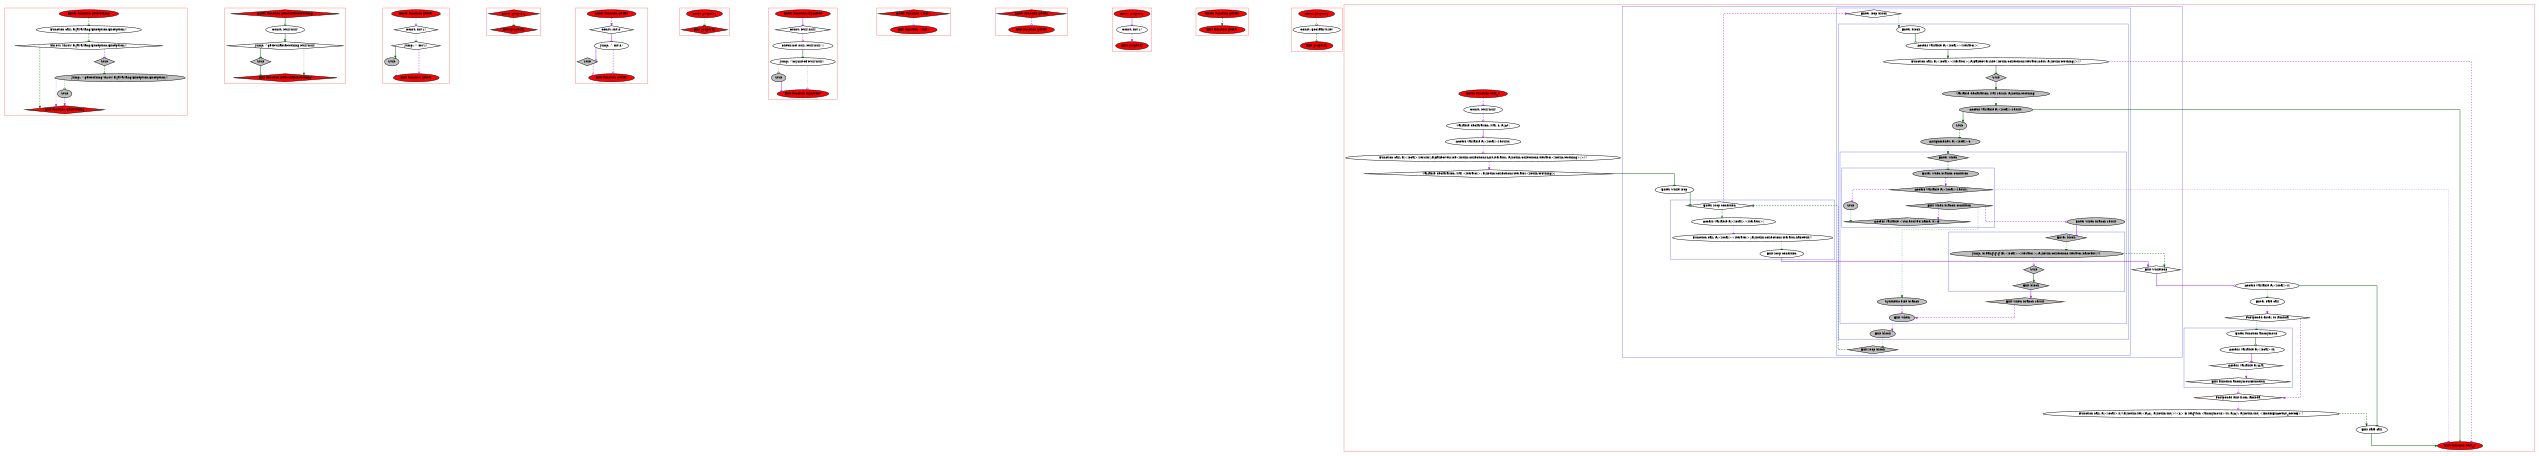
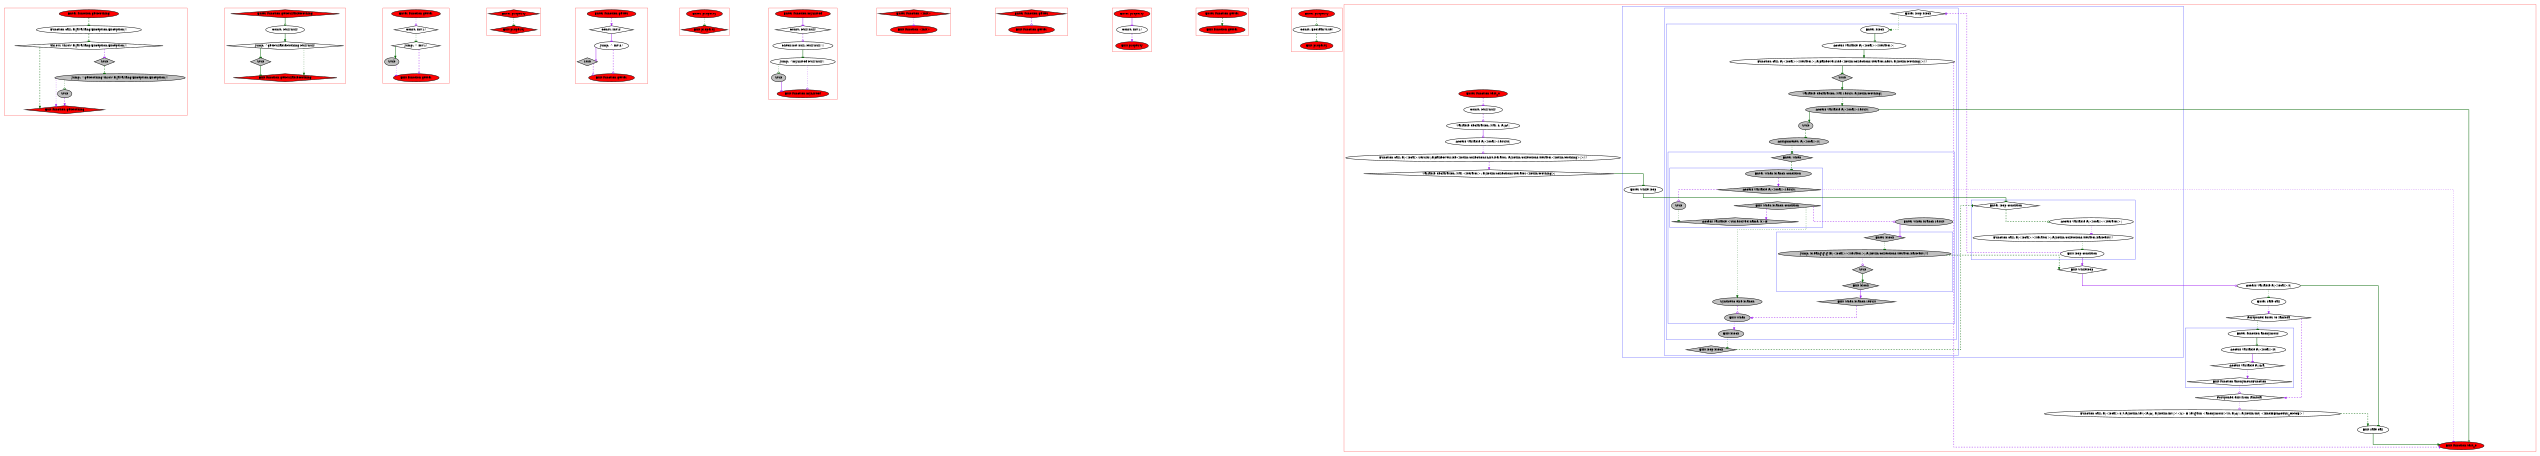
edge "Enter loop condition" -> "Enter loop block": now "Exit loop condition" -> "Enter loop block"
